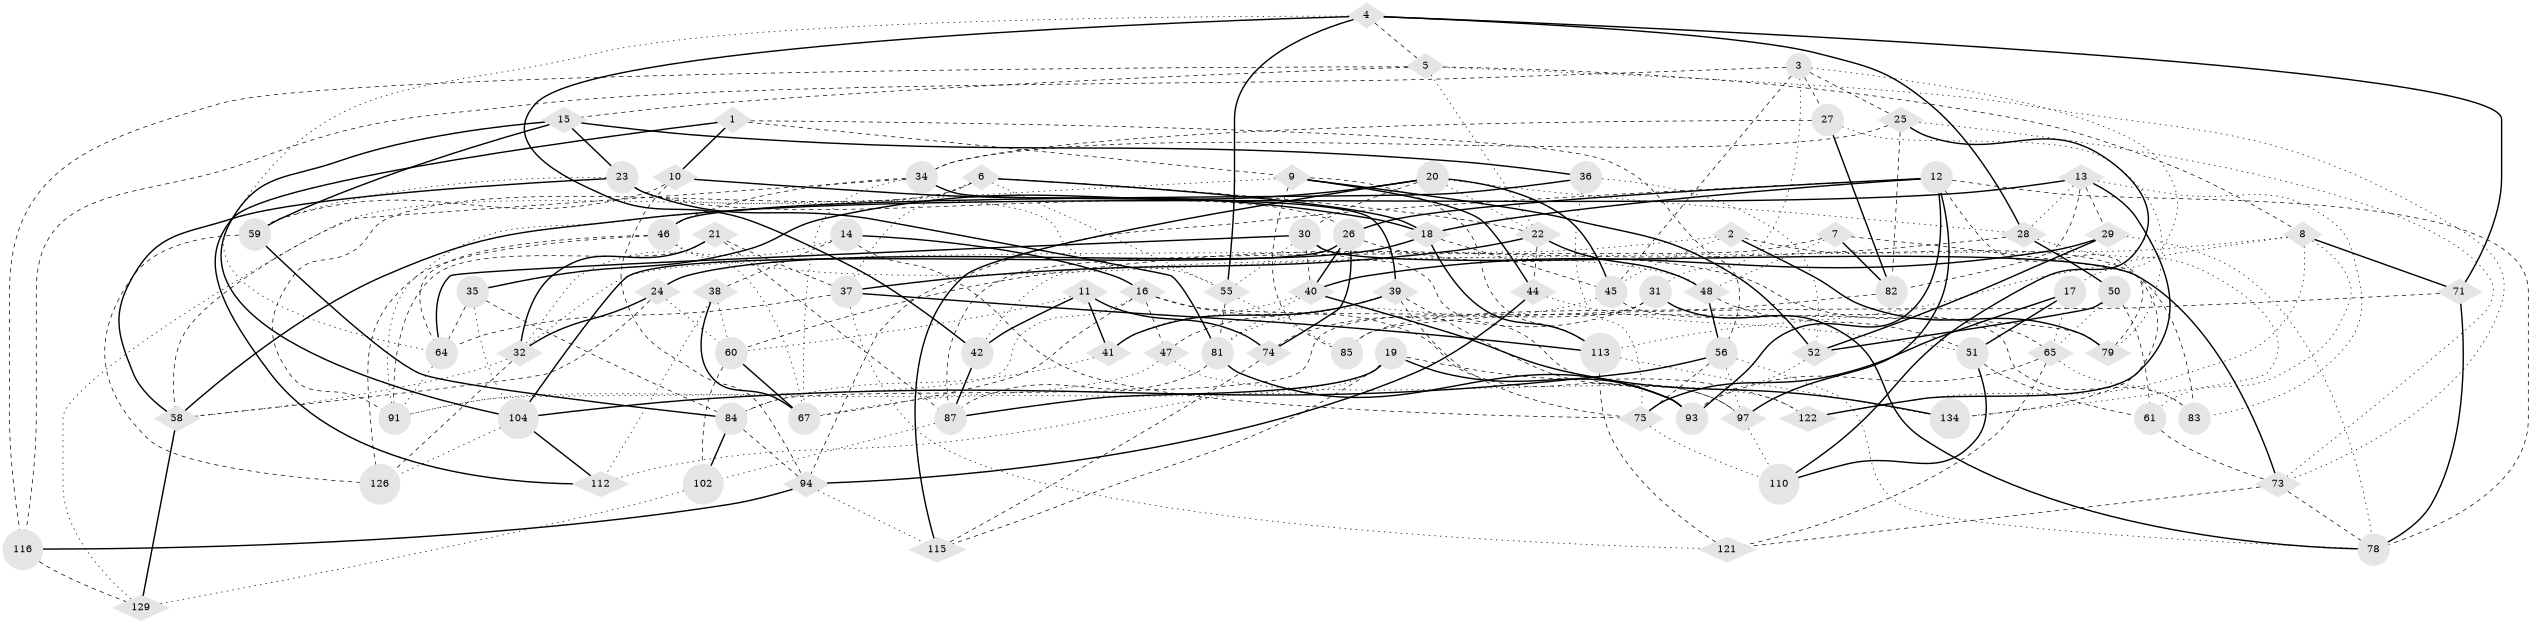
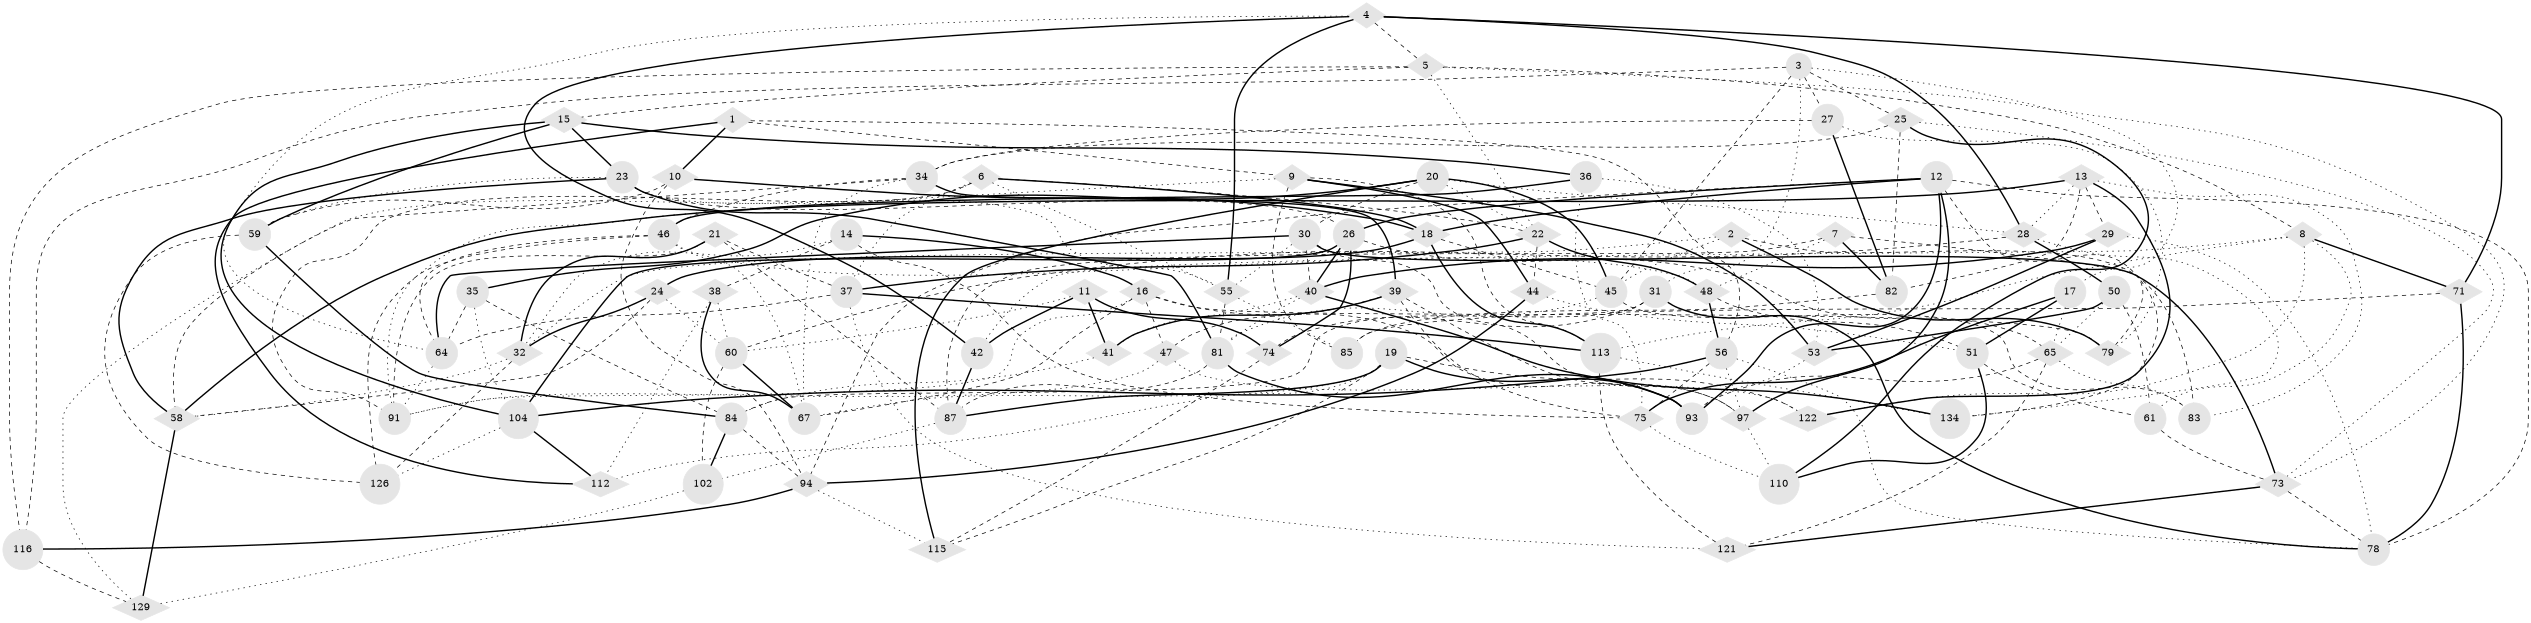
node "52": label "52" -> "53"
edge "73" -- "121": style dashed -> bold
